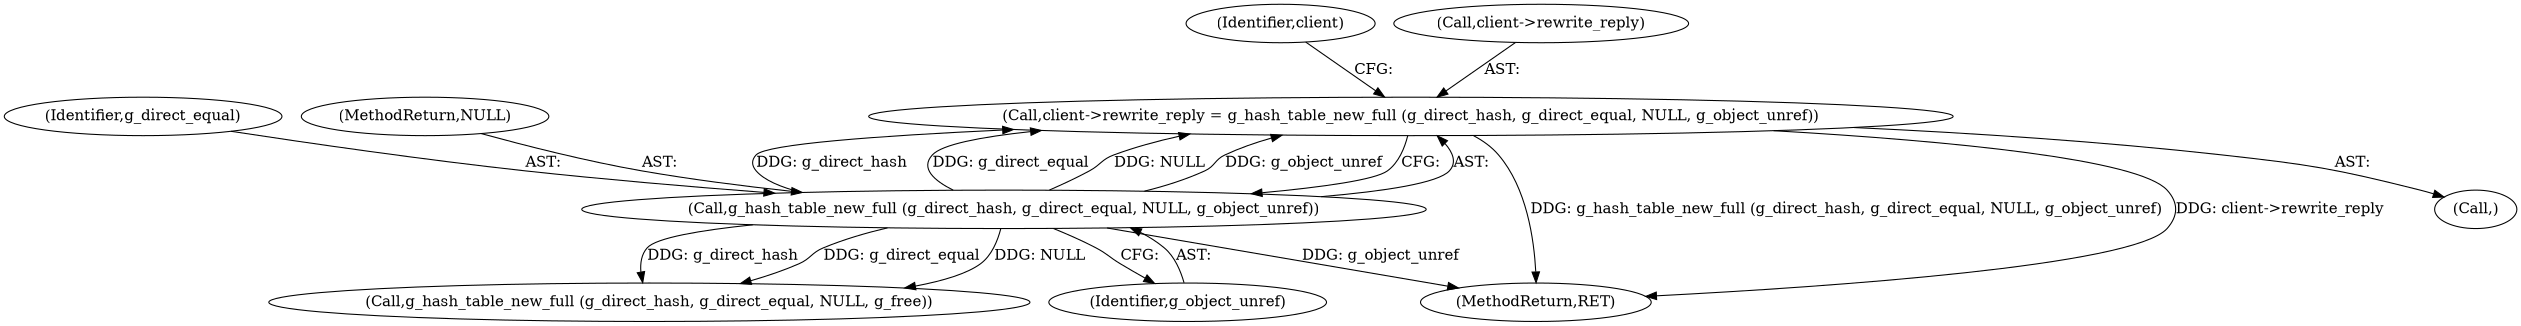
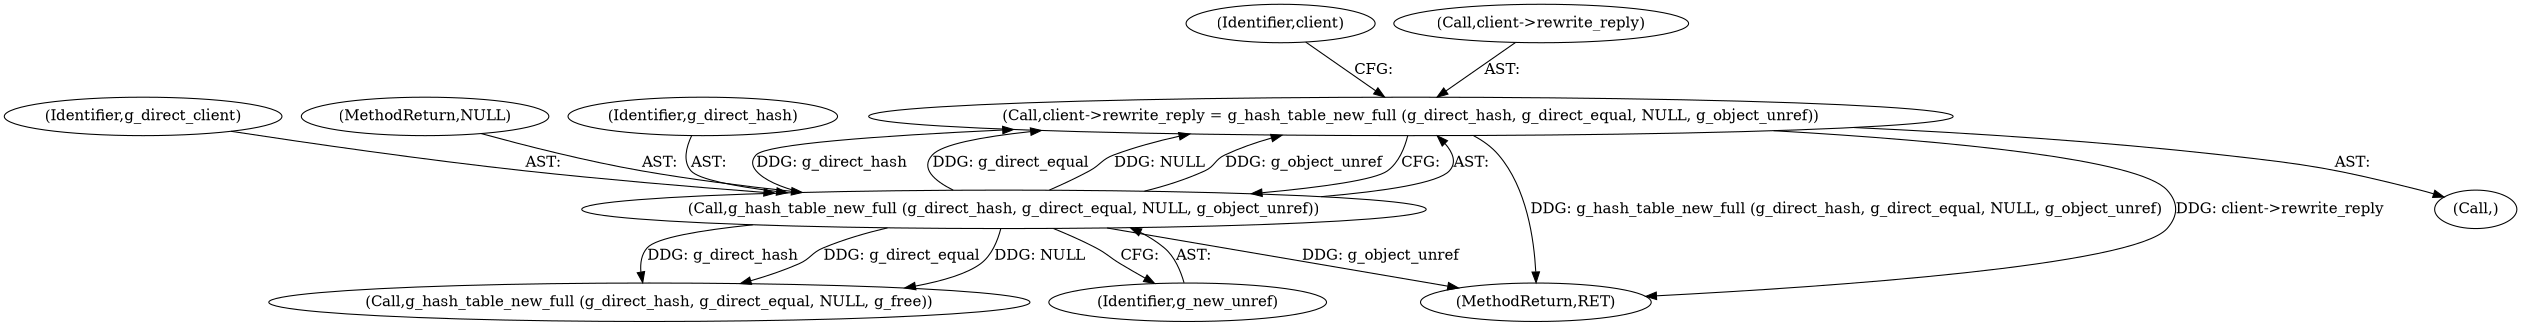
node "(Identifier,g_direct_equal)": label "(Identifier,g_direct_equal)" -> "(Identifier,g_direct_client)"
node "(Identifier,g_direct_hash)": added
node "(Identifier,g_object_unref)": label "(Identifier,g_object_unref)" -> "(Identifier,g_new_unref)"
